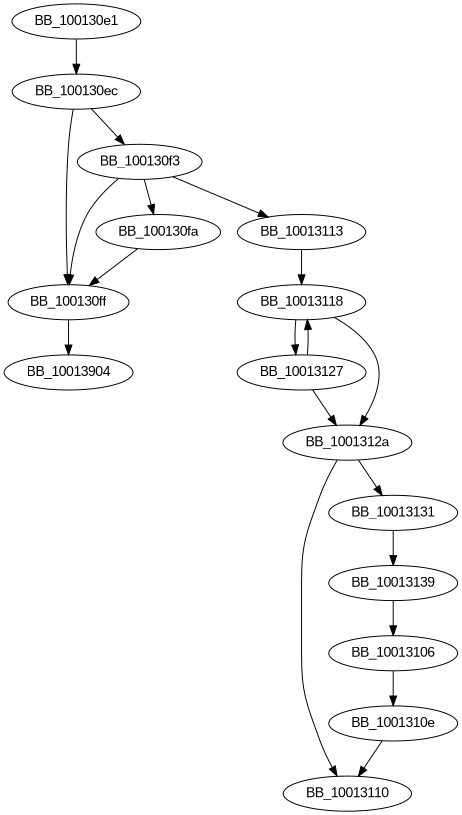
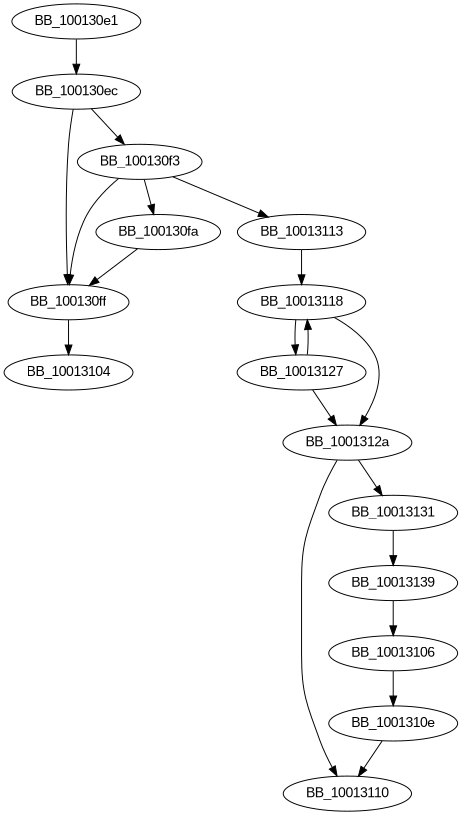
node "BB_10013904": label "BB_10013904" -> "BB_10013104"
